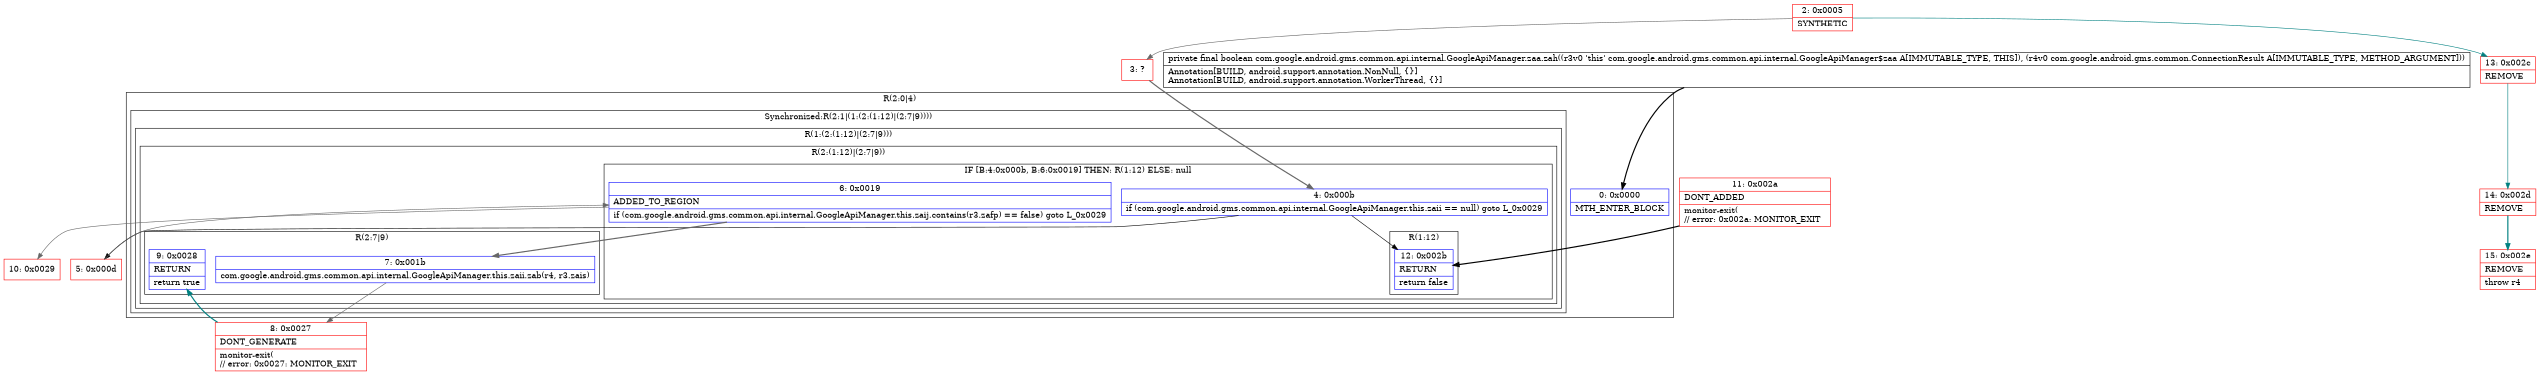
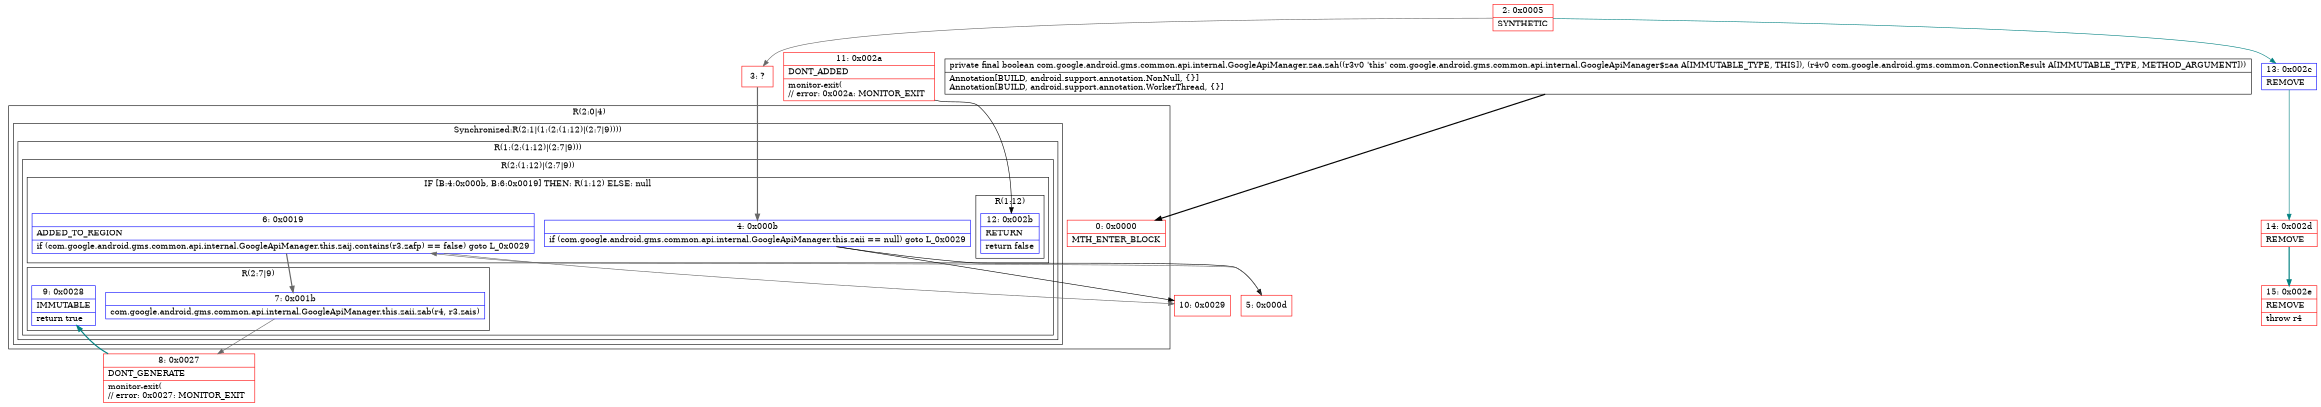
node "13: 0x002c": color red -> blue
node "0: 0x0000": color blue -> red
edge "4: 0x000b" -> "12: 0x002b": now "4: 0x000b" -> "10: 0x0029"
edge "11: 0x002a" -> "12: 0x002b": style bold -> solid
node "9: 0x0028": text "RETURN" -> "IMMUTABLE"
